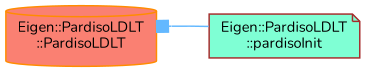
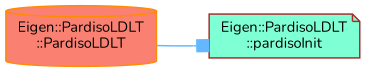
edge "Eigen::PardisoLDLT ::pardisoInit" -> "Eigen::PardisoLDLT ::PardisoLDLT": reversed
